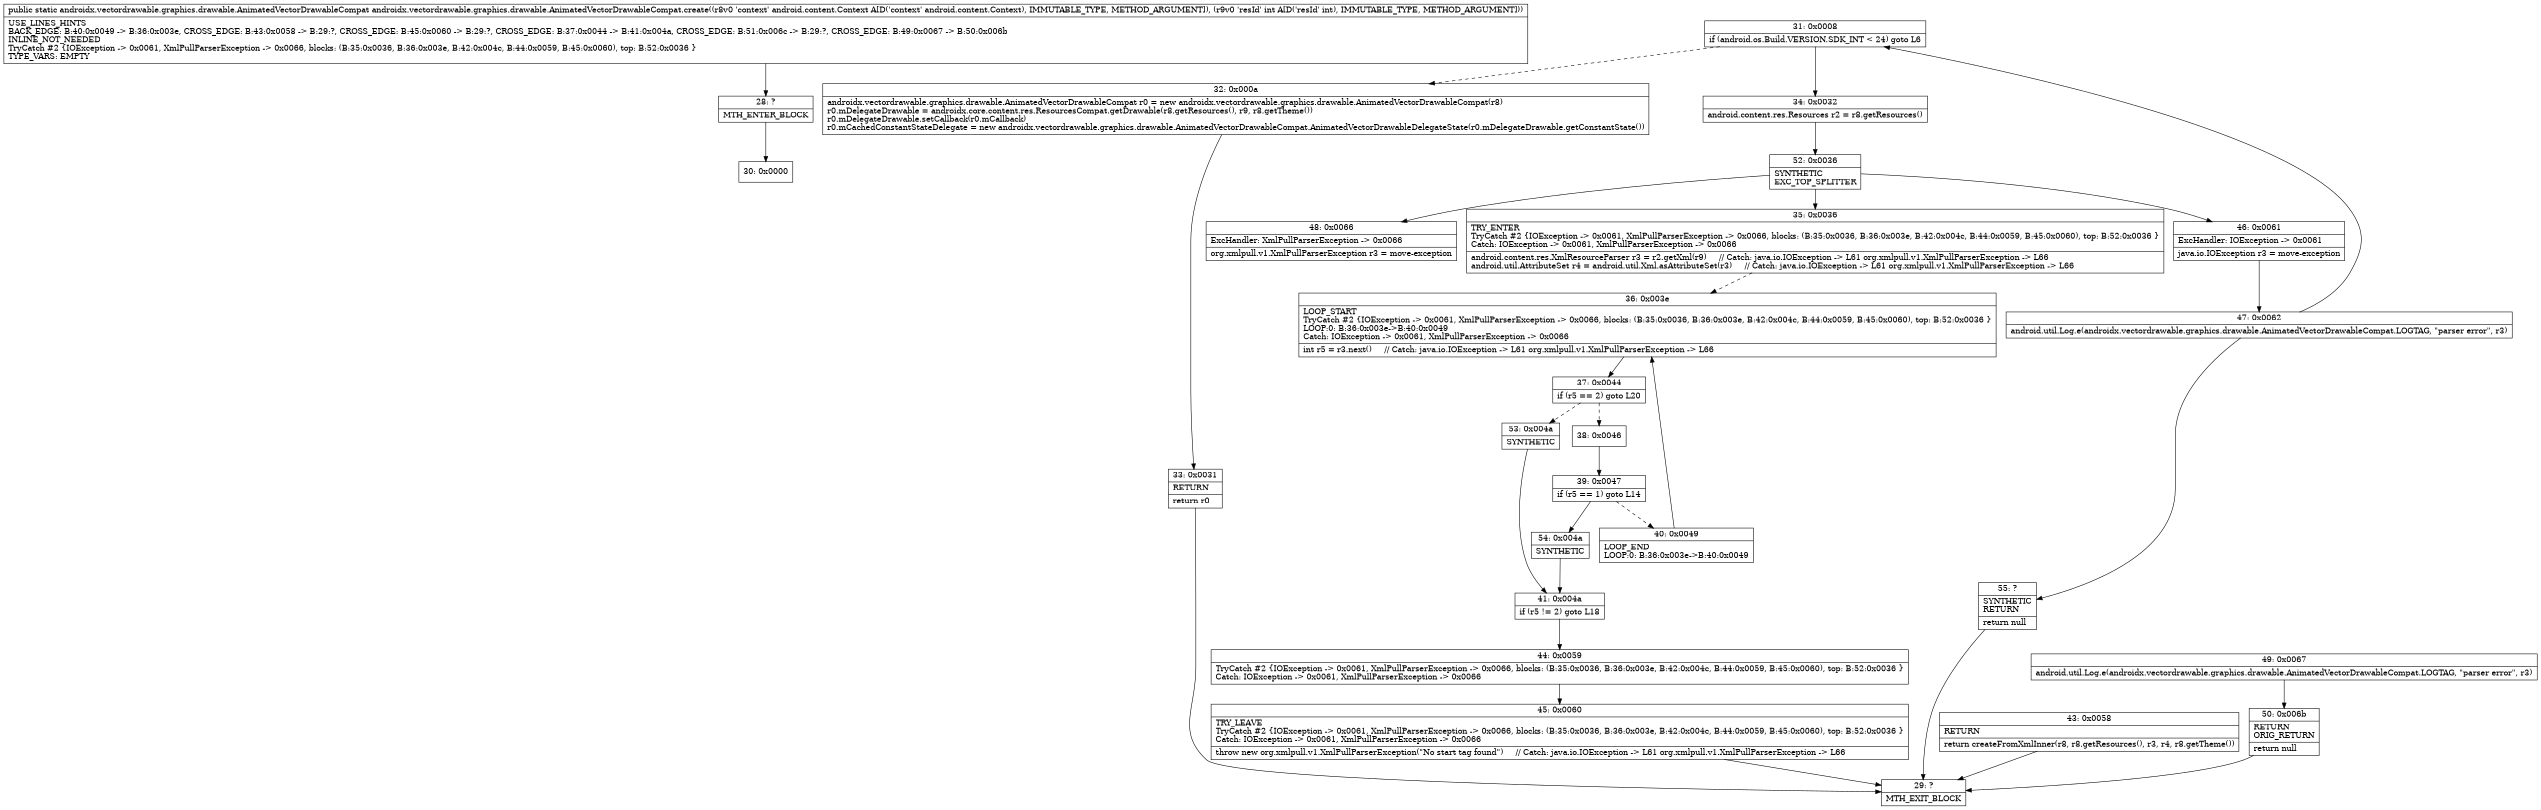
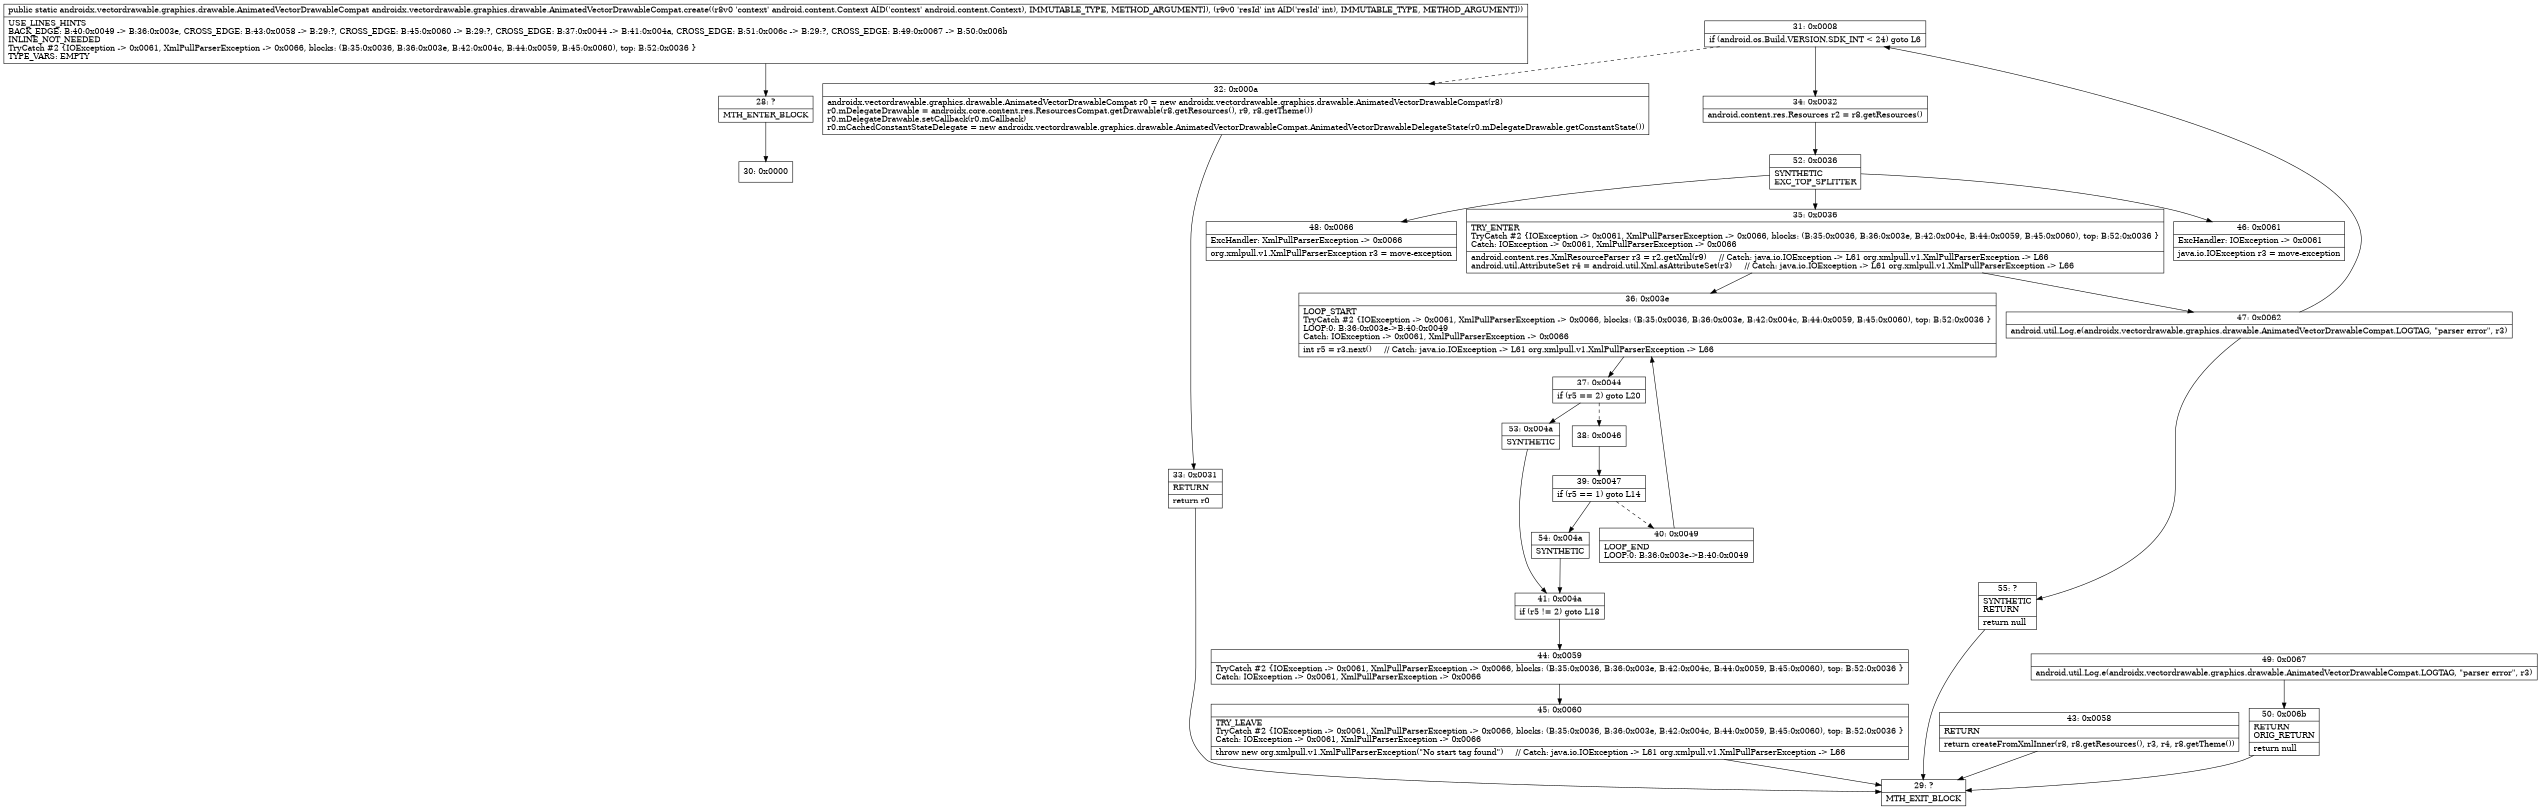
edge "35: 0x0036" -> "36: 0x003e": style dashed -> solid
edge "46: 0x0061" -> "47: 0x0062": now "35: 0x0036" -> "47: 0x0062"
edge "37: 0x0044" -> "53: 0x004a": style dashed -> solid
